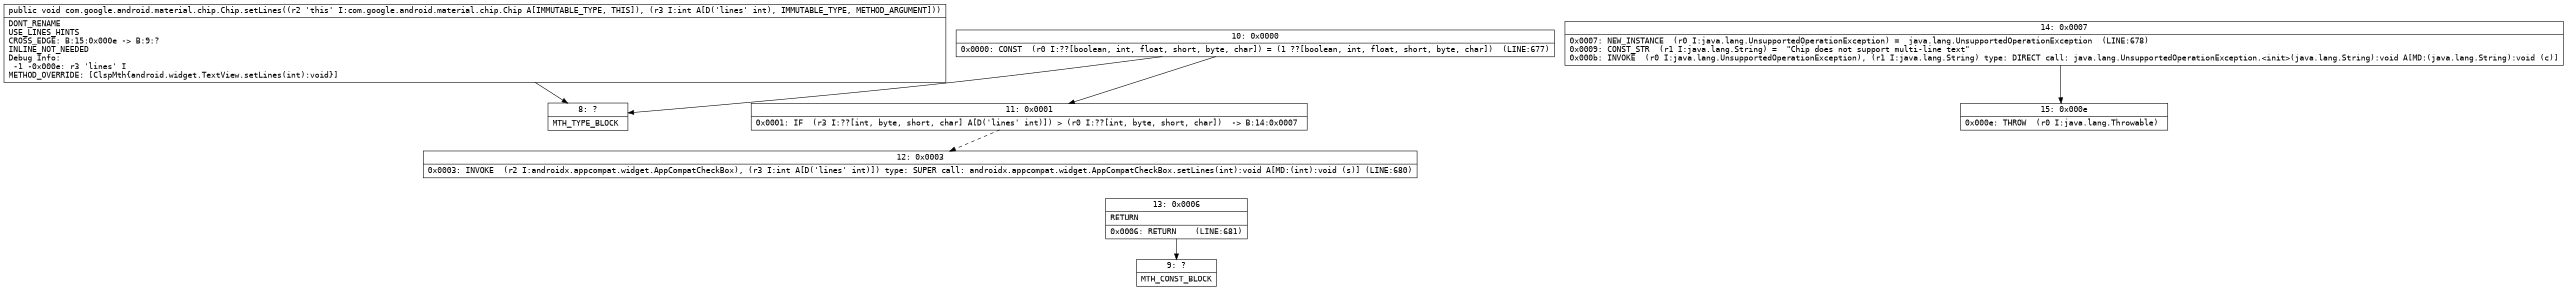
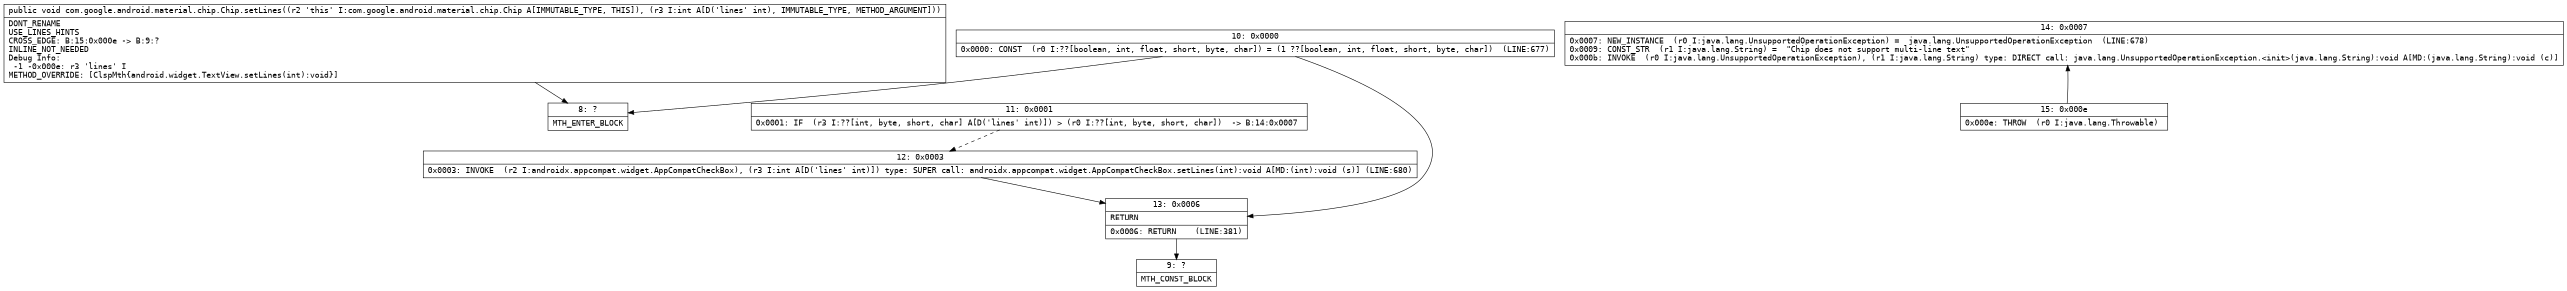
edge "10: 0x0000" -> "11: 0x0001": now "10: 0x0000" -> "13: 0x0006"
edge "14: 0x0007" -> "15: 0x000e": reversed
node "8: ?": text "MTH_TYPE_BLOCK" -> "MTH_ENTER_BLOCK"
edge "12: 0x0003" -> "13: 0x0006": added
node "13: 0x0006": text "0x0006: RETURN    (LINE:681)" -> "0x0006: RETURN    (LINE:381)"
